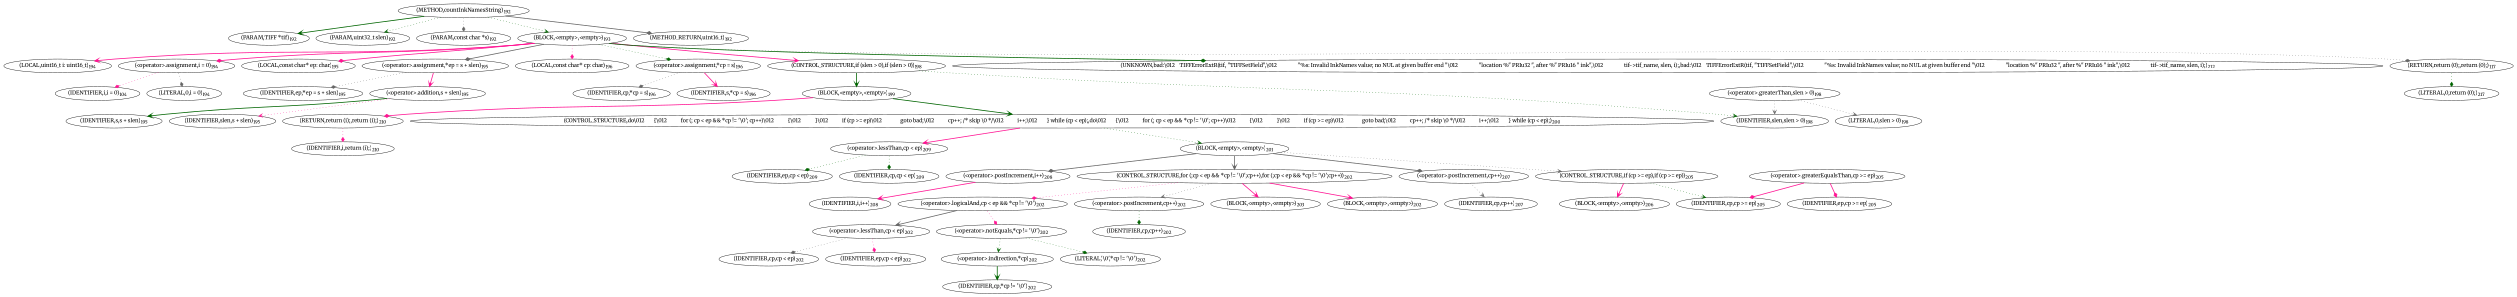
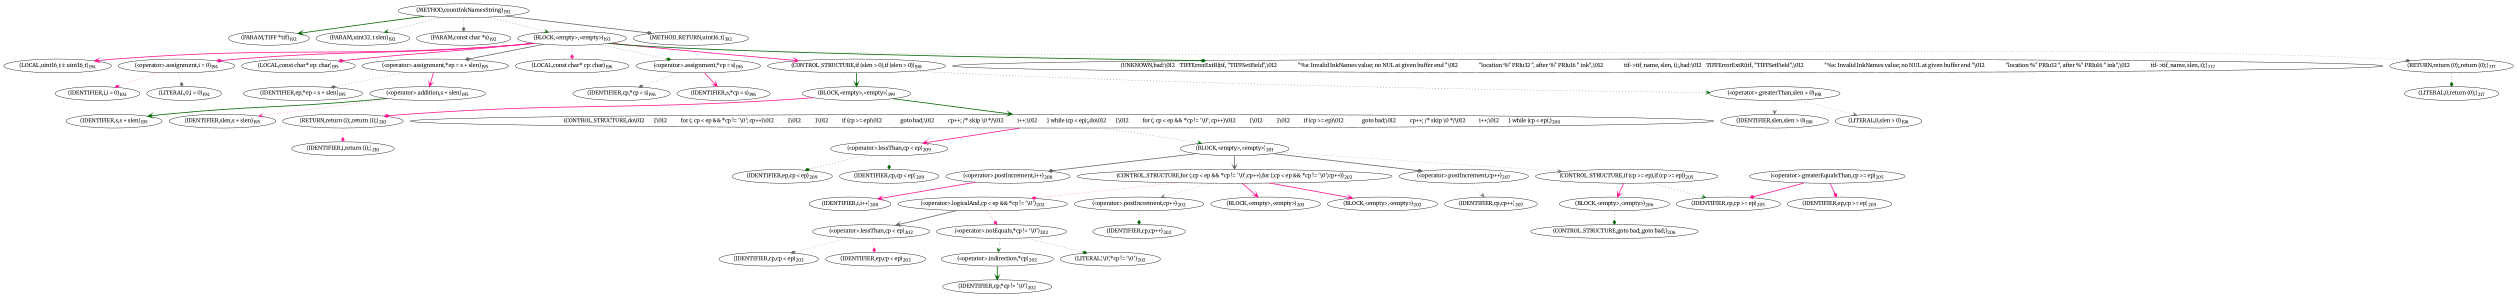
node "(RETURN,return (0);,return (0);)": text "117" -> "217"
edge "(CONTROL_STRUCTURE,if (slen > 0),if (slen > 0))" -> "(IDENTIFIER,slen,slen > 0)": now "(CONTROL_STRUCTURE,if (slen > 0),if (slen > 0))" -> "(<operator>.greaterThan,slen > 0)"
node "(CONTROL_STRUCTURE,goto bad;,goto bad;)": added
